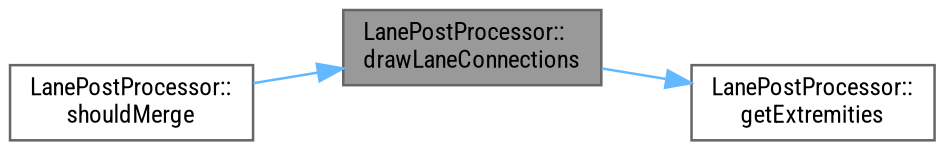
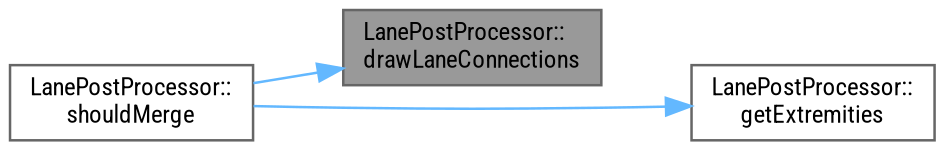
edge "LanePostProcessor:: drawLaneConnections" -> "LanePostProcessor:: getExtremities": now "LanePostProcessor:: shouldMerge" -> "LanePostProcessor:: getExtremities"
